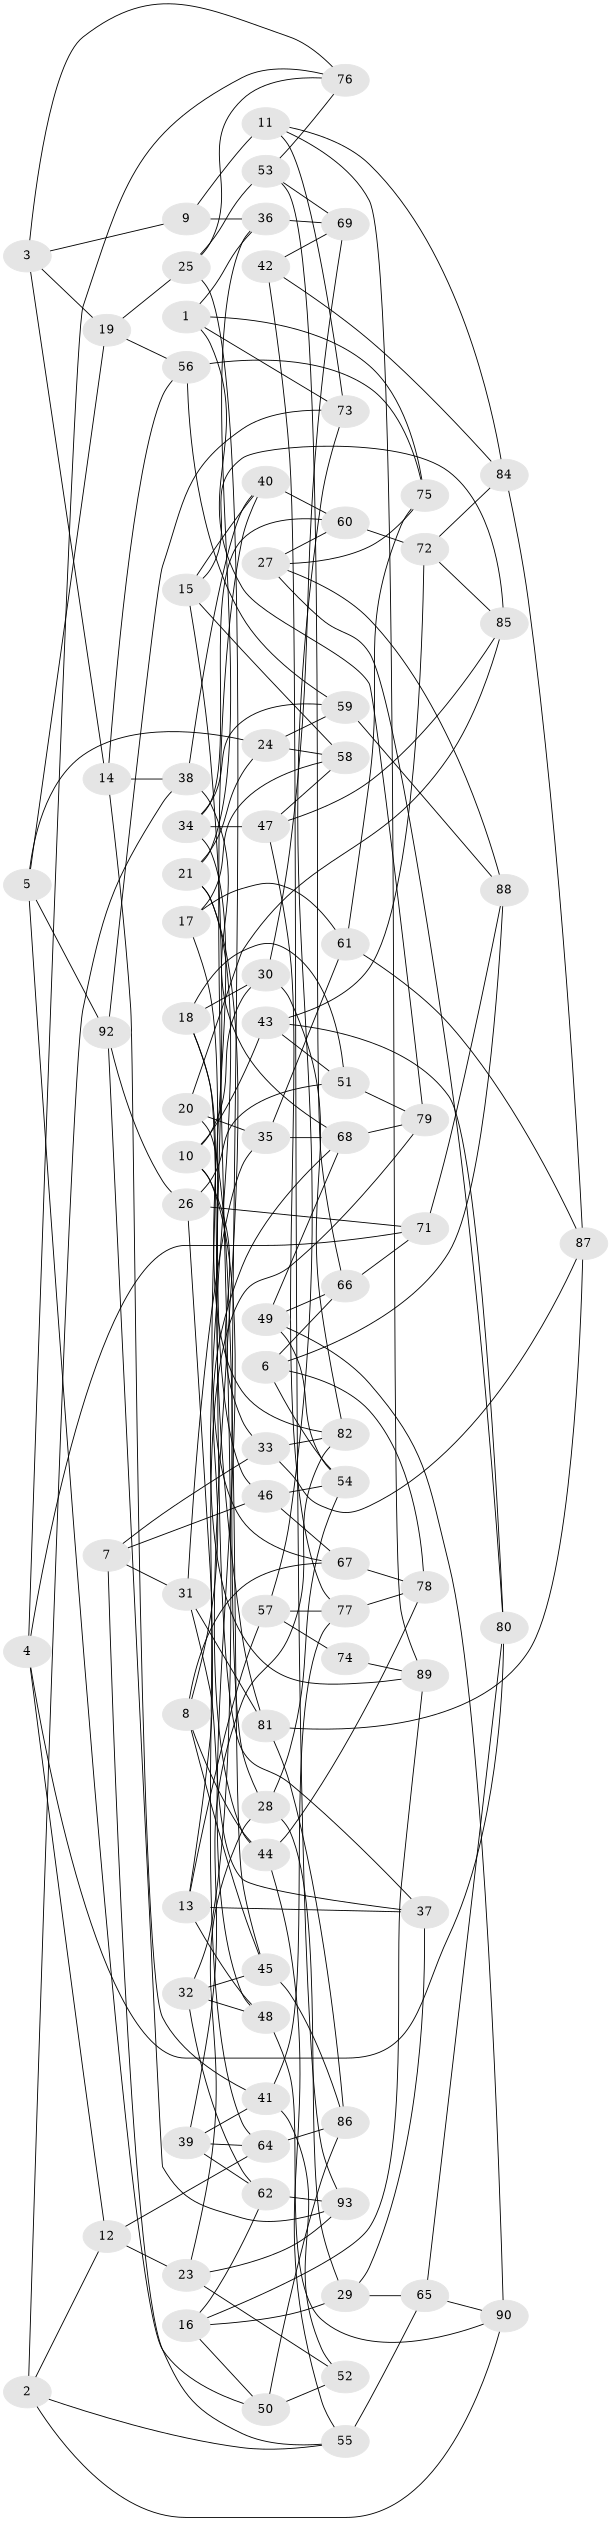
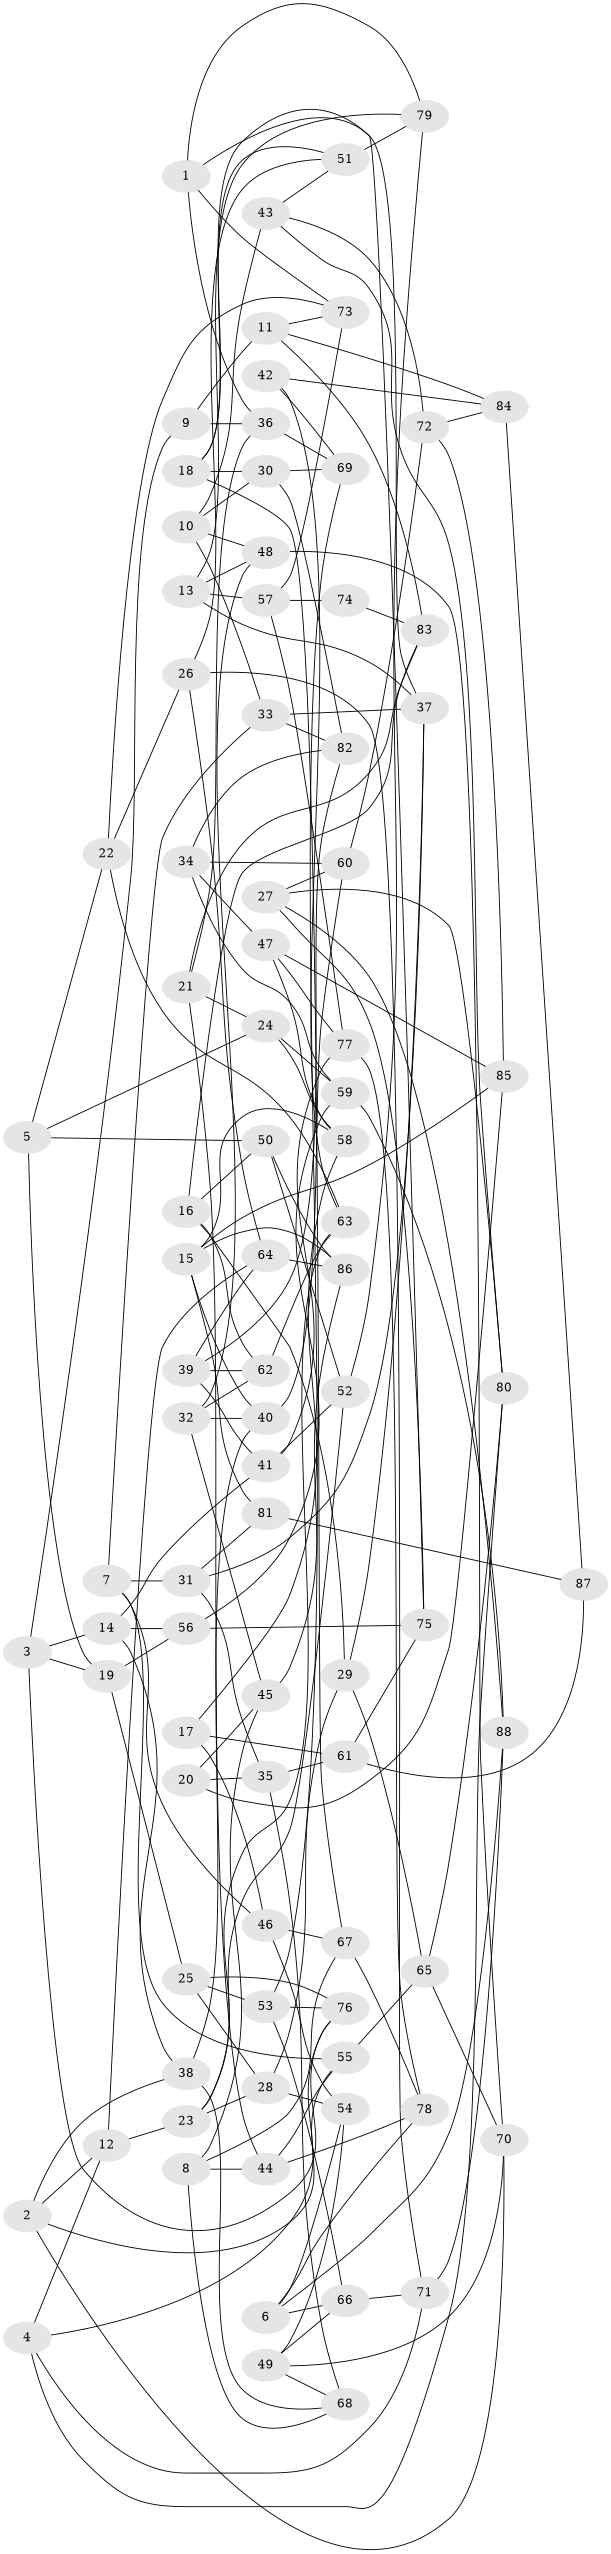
node "92": label "92" -> "22"
edge "79" -- "68": now "79" -- "52"
edge "87" -- "33": now "37" -- "33"
node "89": label "89" -> "83"
edge "81" -- "86": now "15" -- "86"
node "93": label "93" -> "63"
node "90": label "90" -> "70"
